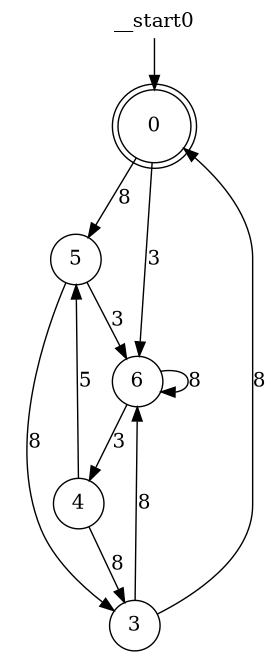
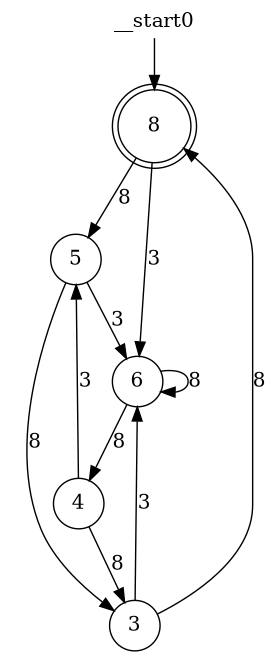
node "0": label "0" -> "8"
edge "4" -> "5": label "5" -> "3"
edge "6" -> "4": label "3" -> "8"
edge "3" -> "6": label "8" -> "3"
